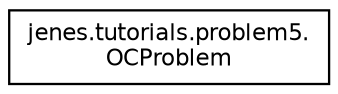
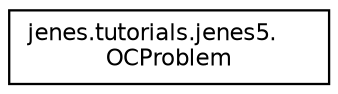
node "jenes.tutorials.problem5. OCProblem": label "jenes.tutorials.problem5. OCProblem" -> "jenes.tutorials.jenes5. OCProblem"
